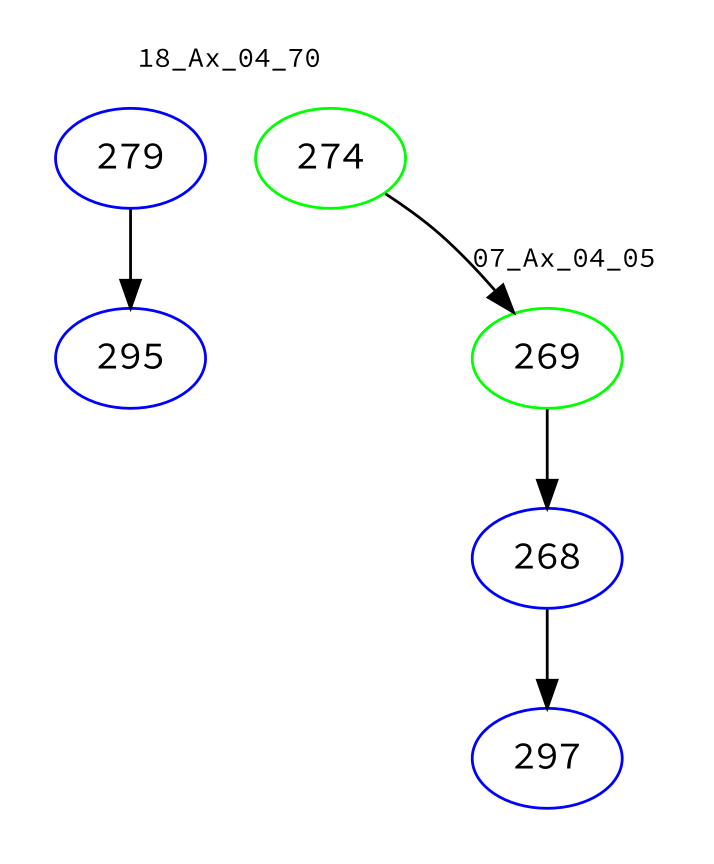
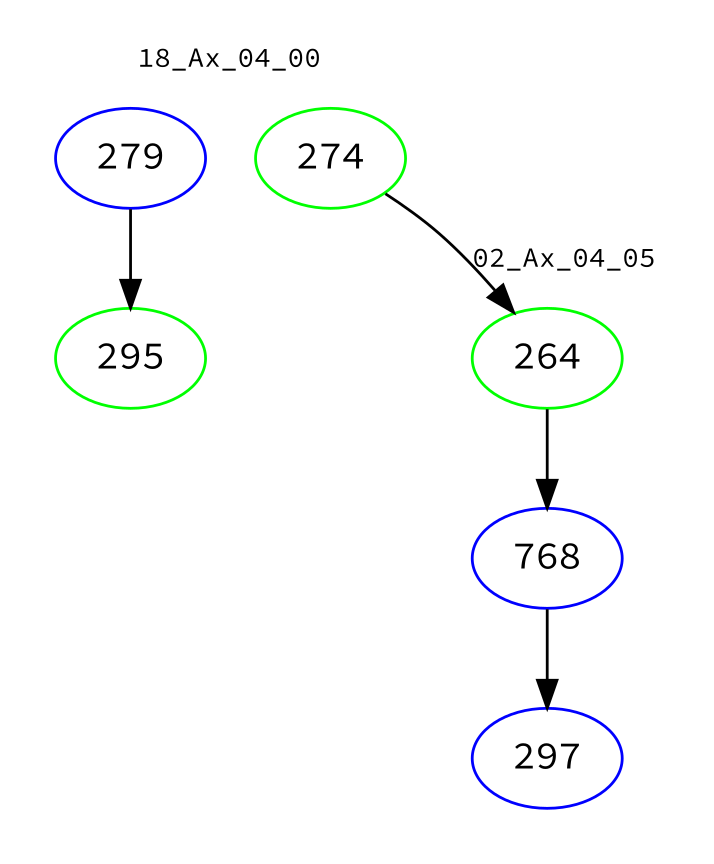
cluster "18_Ax_04_70": label "18_Ax_04_70" -> "18_Ax_04_00"
cluster "07_Ax_04_05": label "07_Ax_04_05" -> "02_Ax_04_05"
node "295": color blue -> green
node "269": label "269" -> "264"
node "268": label "268" -> "768"
